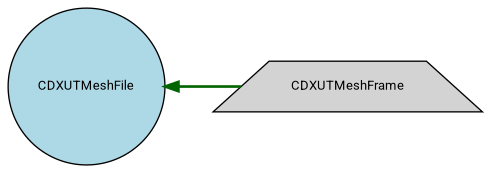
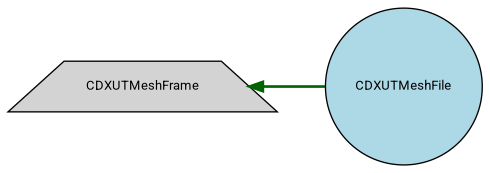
edge "CDXUTMeshFrame" -> "CDXUTMeshFile": reversed
